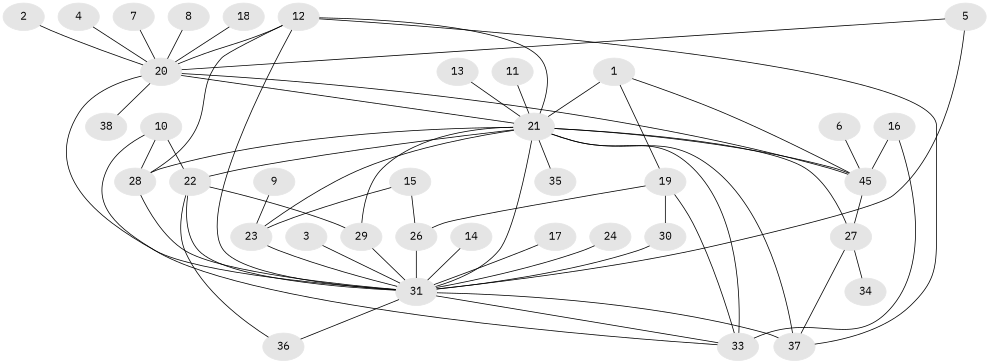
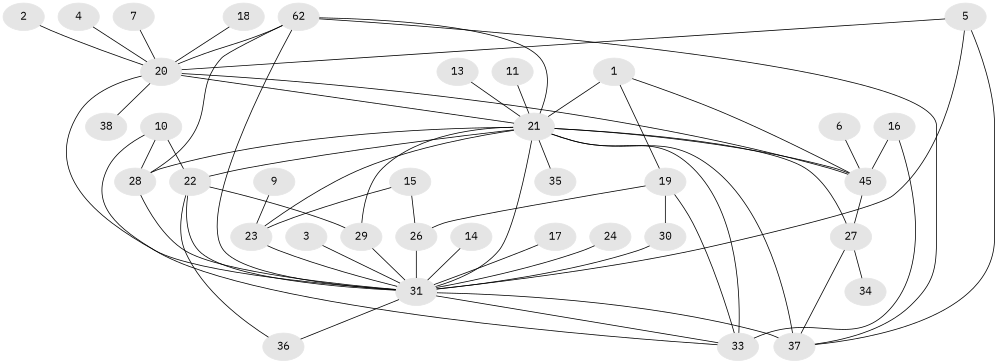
node "8": removed
node "12": label "12" -> "62"
edge "5" -- "37": added
